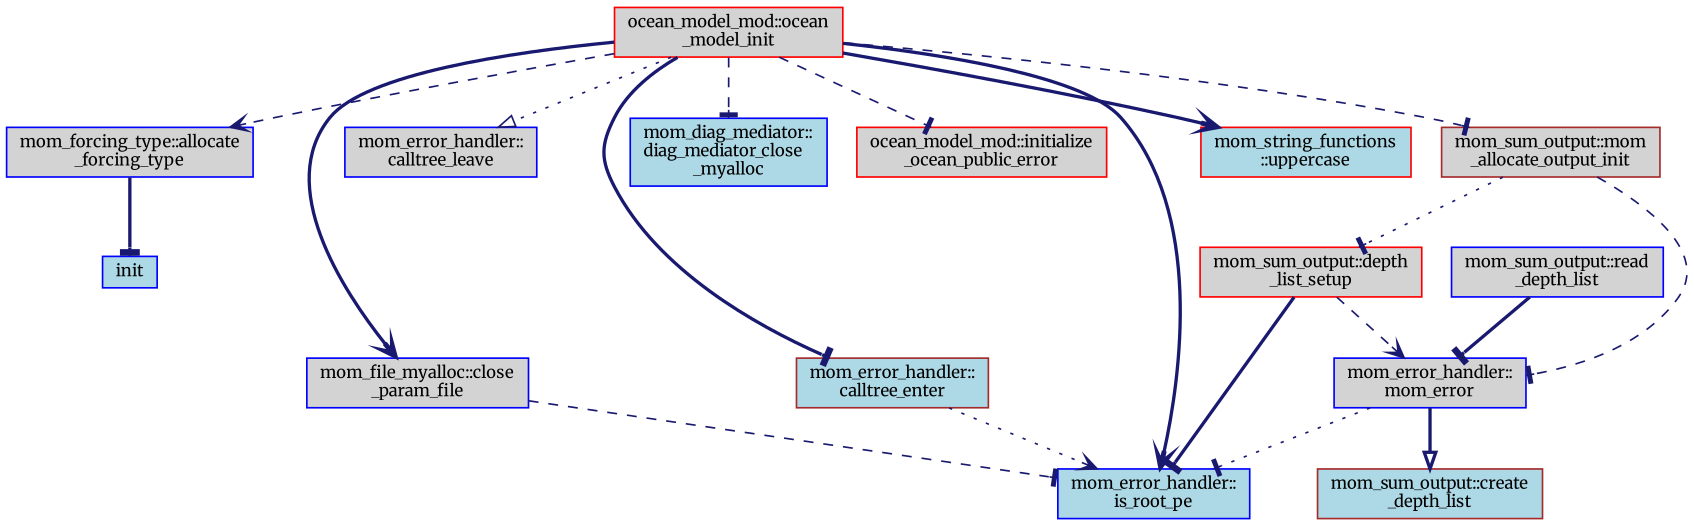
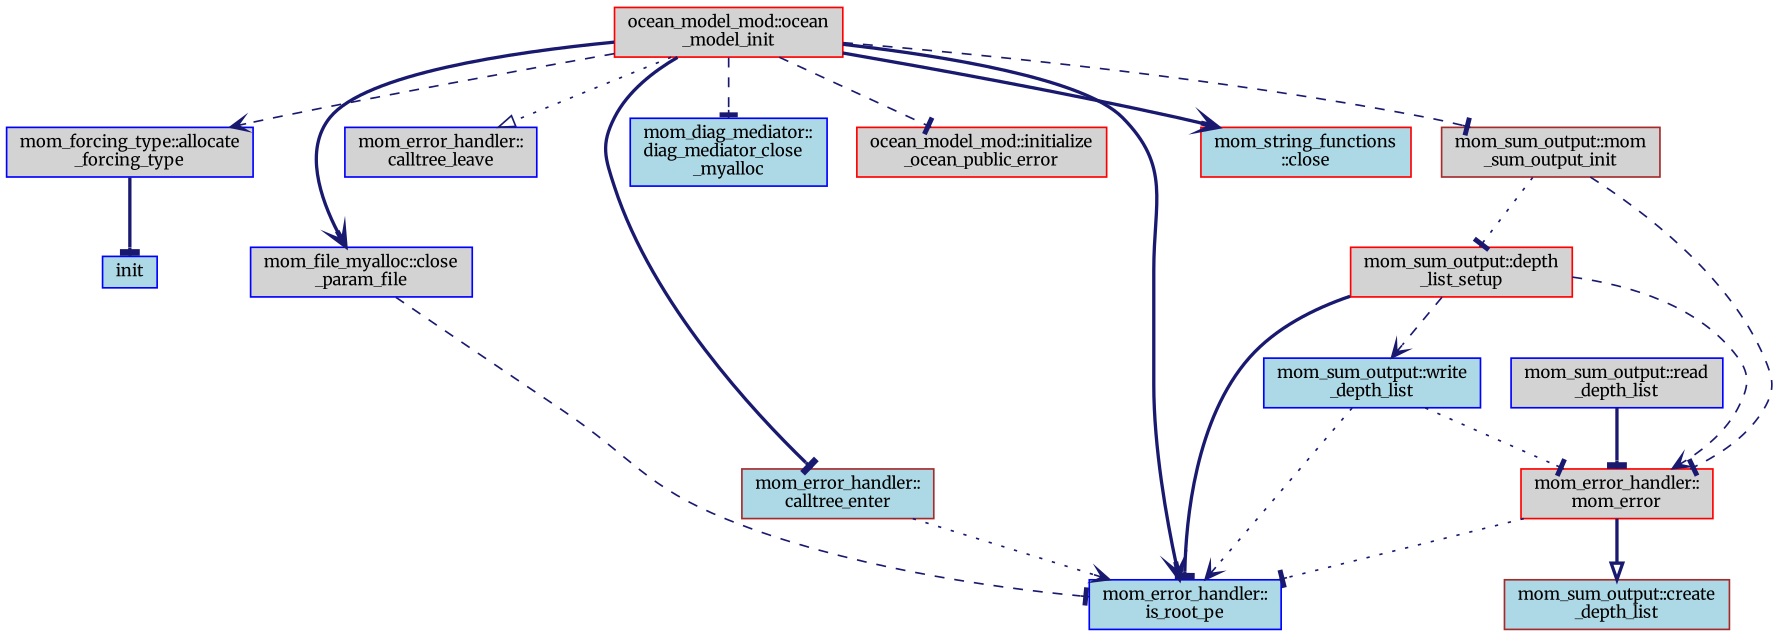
node "mom_string_functions ::uppercase": label "mom_string_functions ::uppercase" -> "mom_string_functions ::close"
node "mom_sum_output::mom _allocate_output_init": label "mom_sum_output::mom _allocate_output_init" -> "mom_sum_output::mom _sum_output_init"
node "mom_sum_output::write _depth_list": added
node "mom_error_handler:: mom_error": color blue -> red
